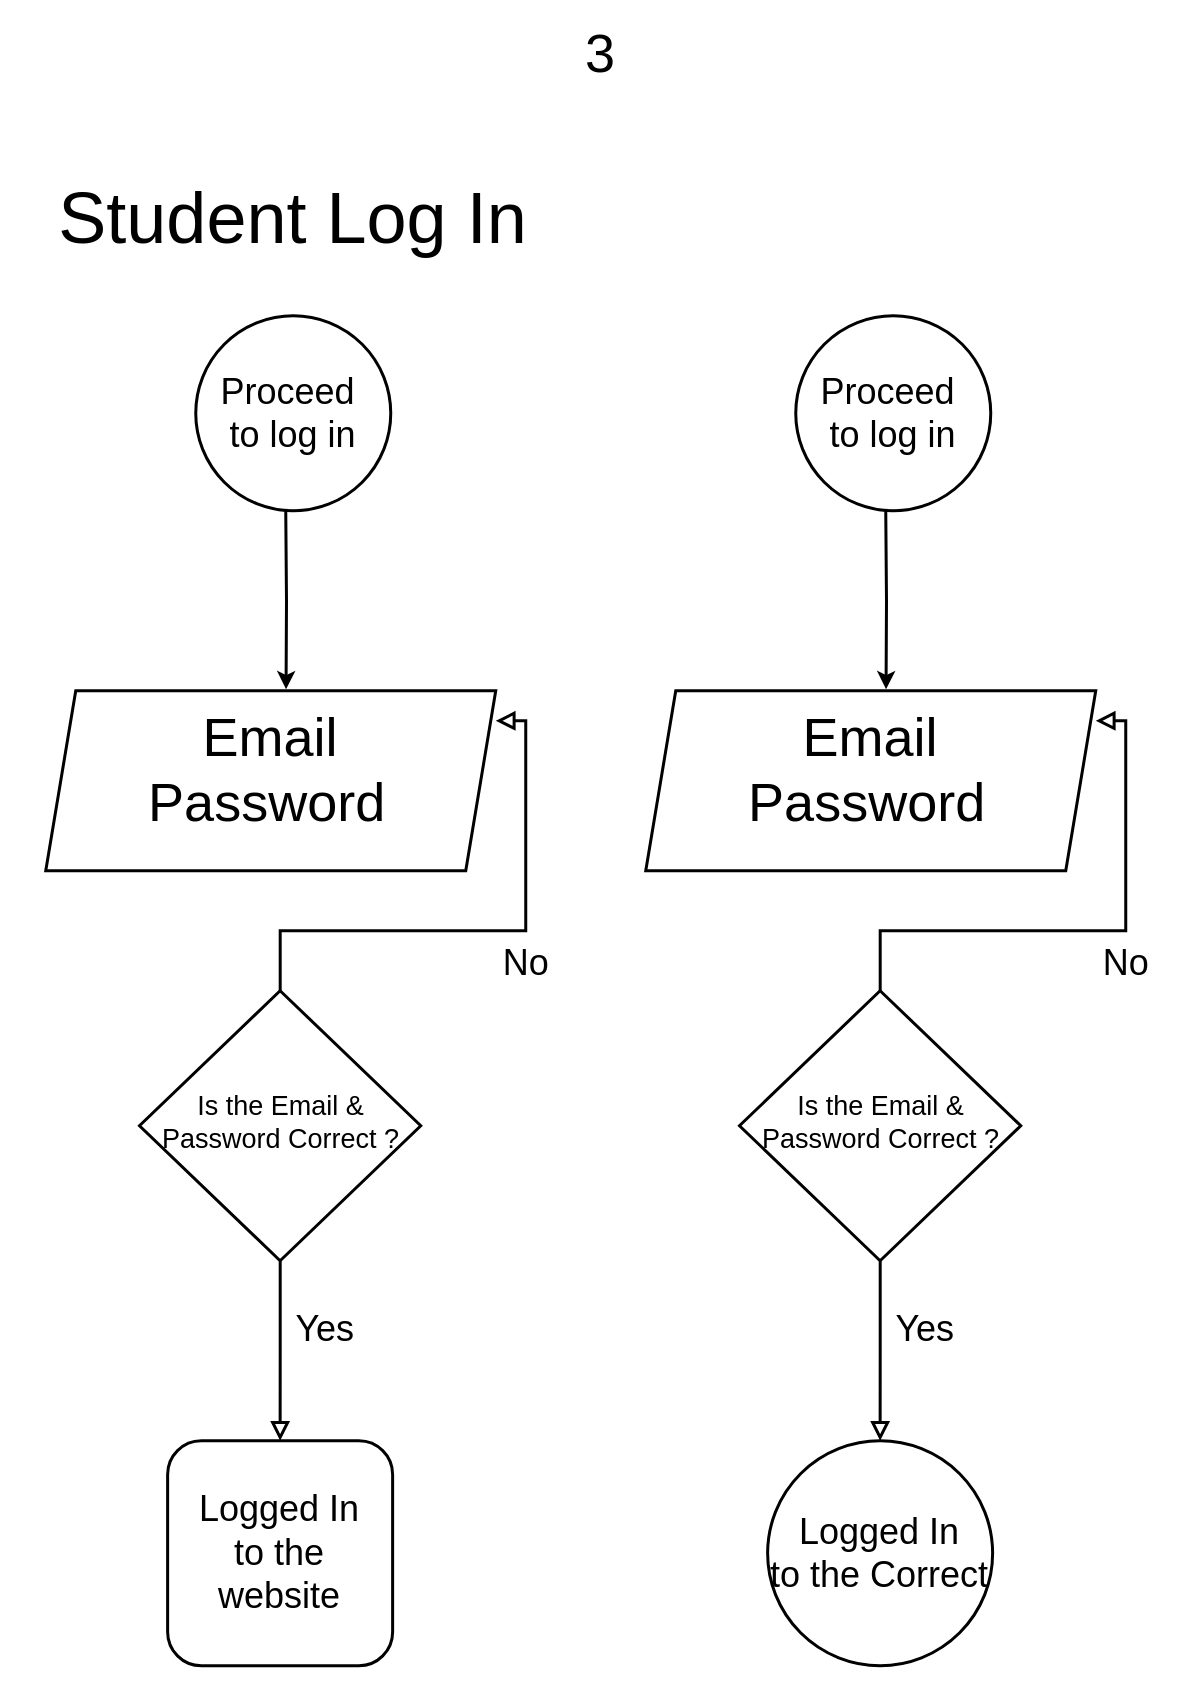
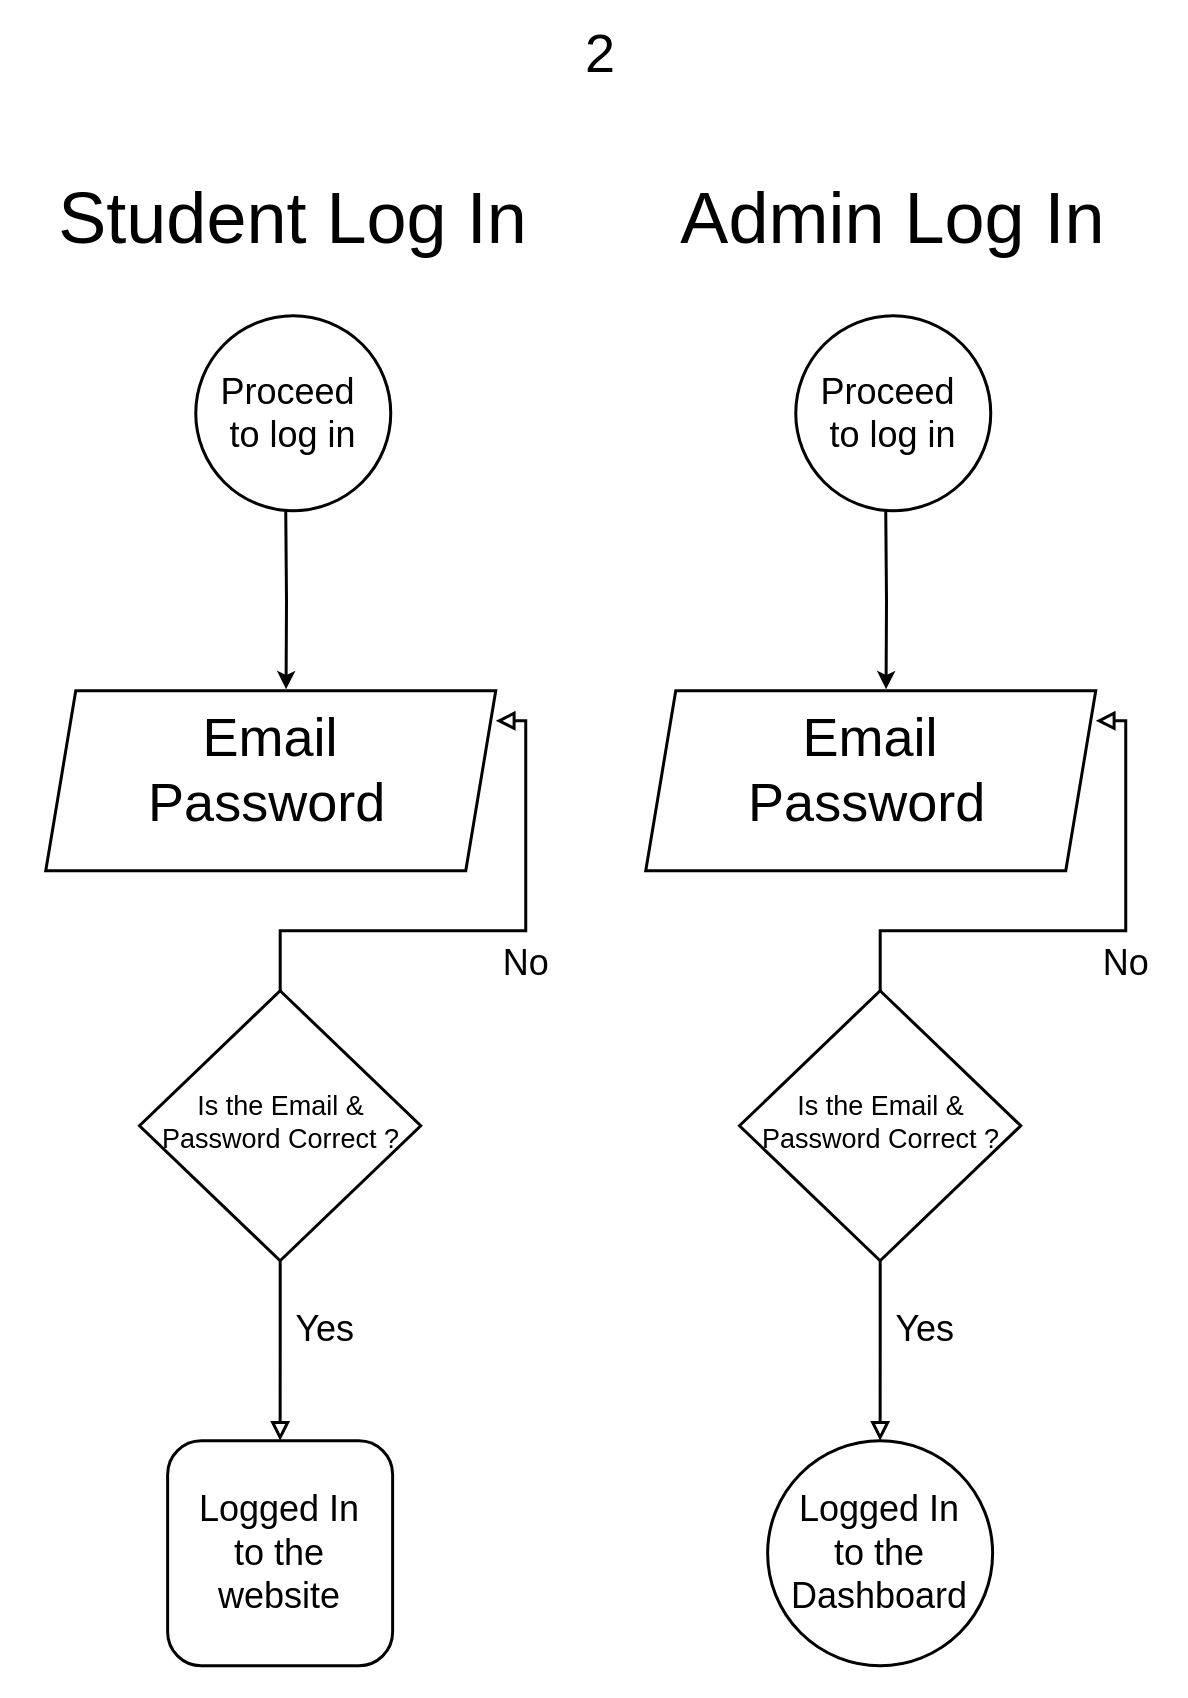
node "3": label "3" -> "2"
node "Admin Log In": added
node "Logged In to the Correct": label "Logged In to the Correct" -> "Logged In to the Dashboard"
